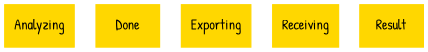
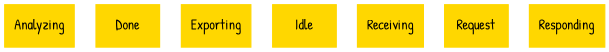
node "Idle": added
node "Result": removed
node "Request": added
node "Responding": added
